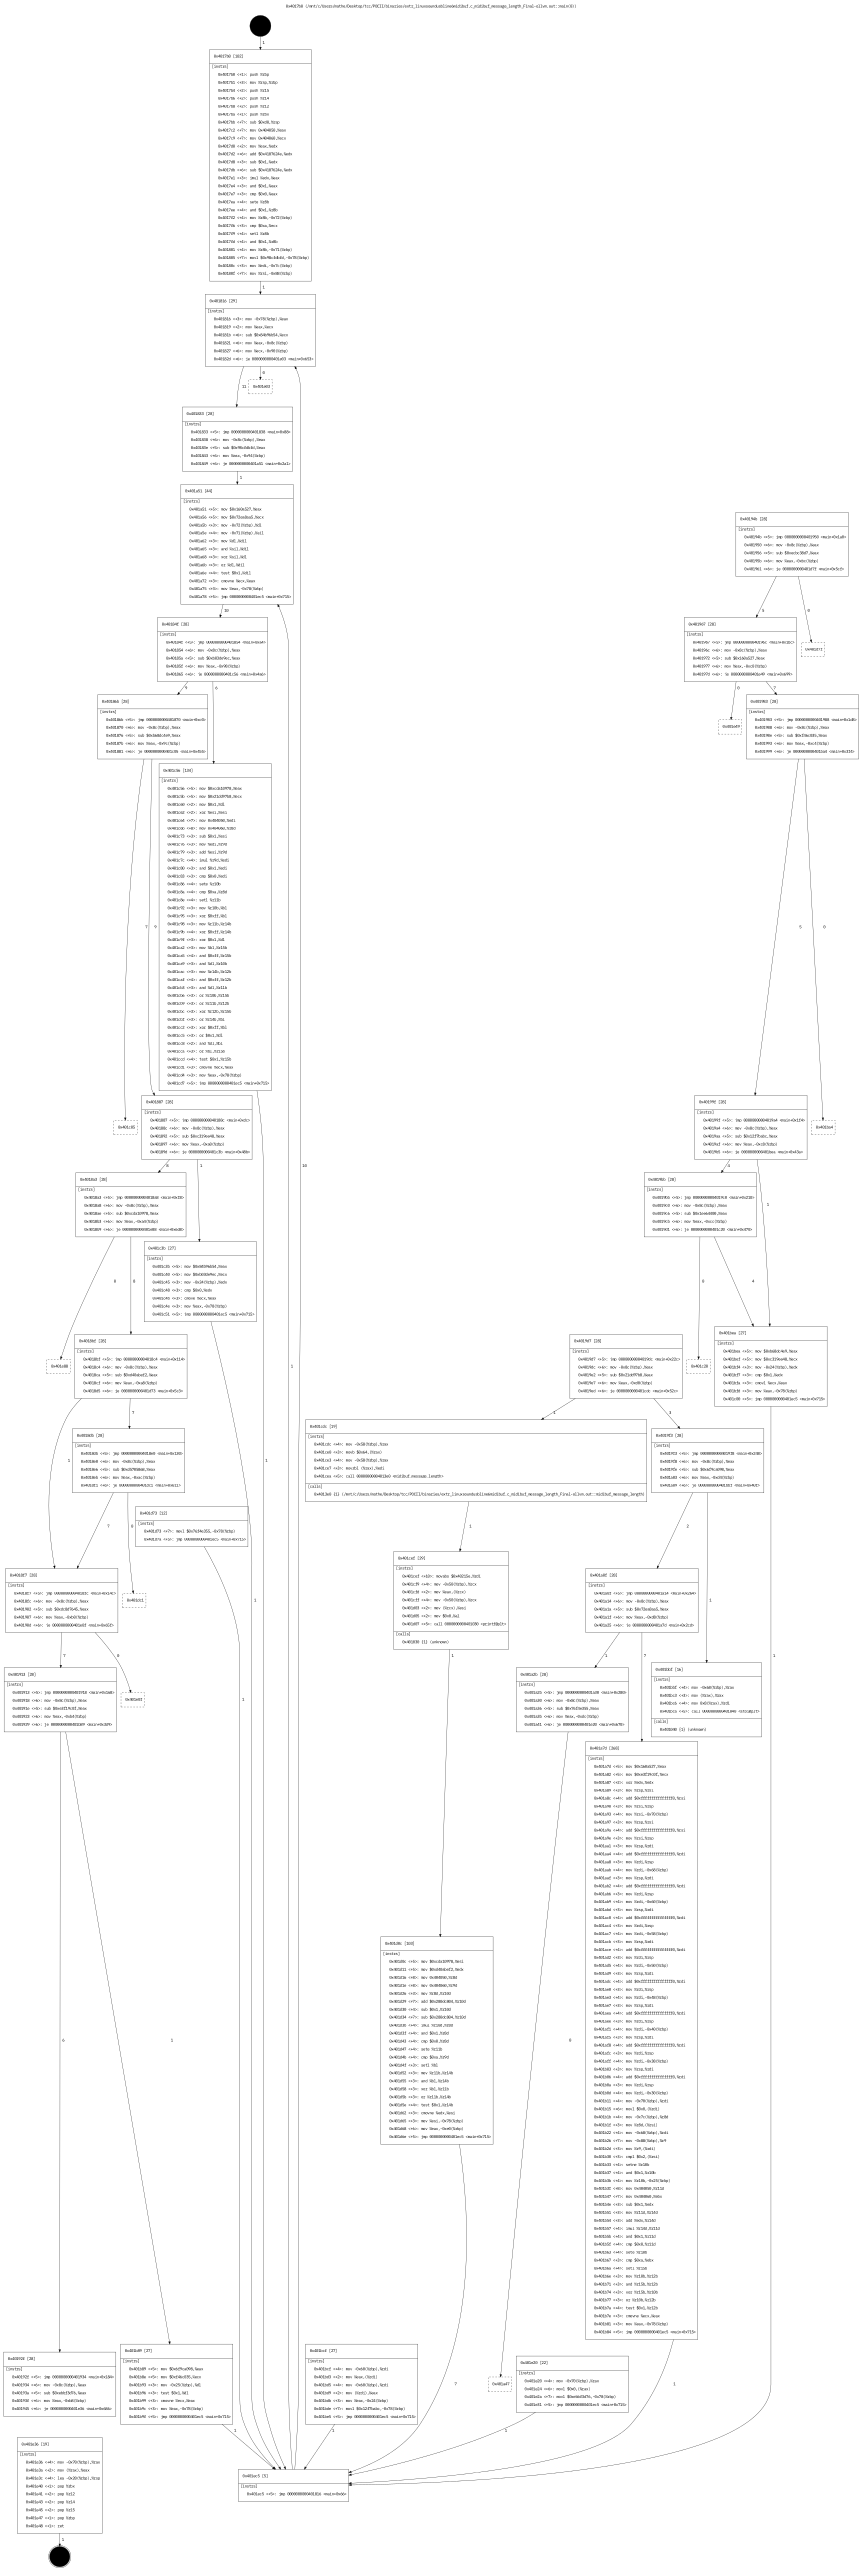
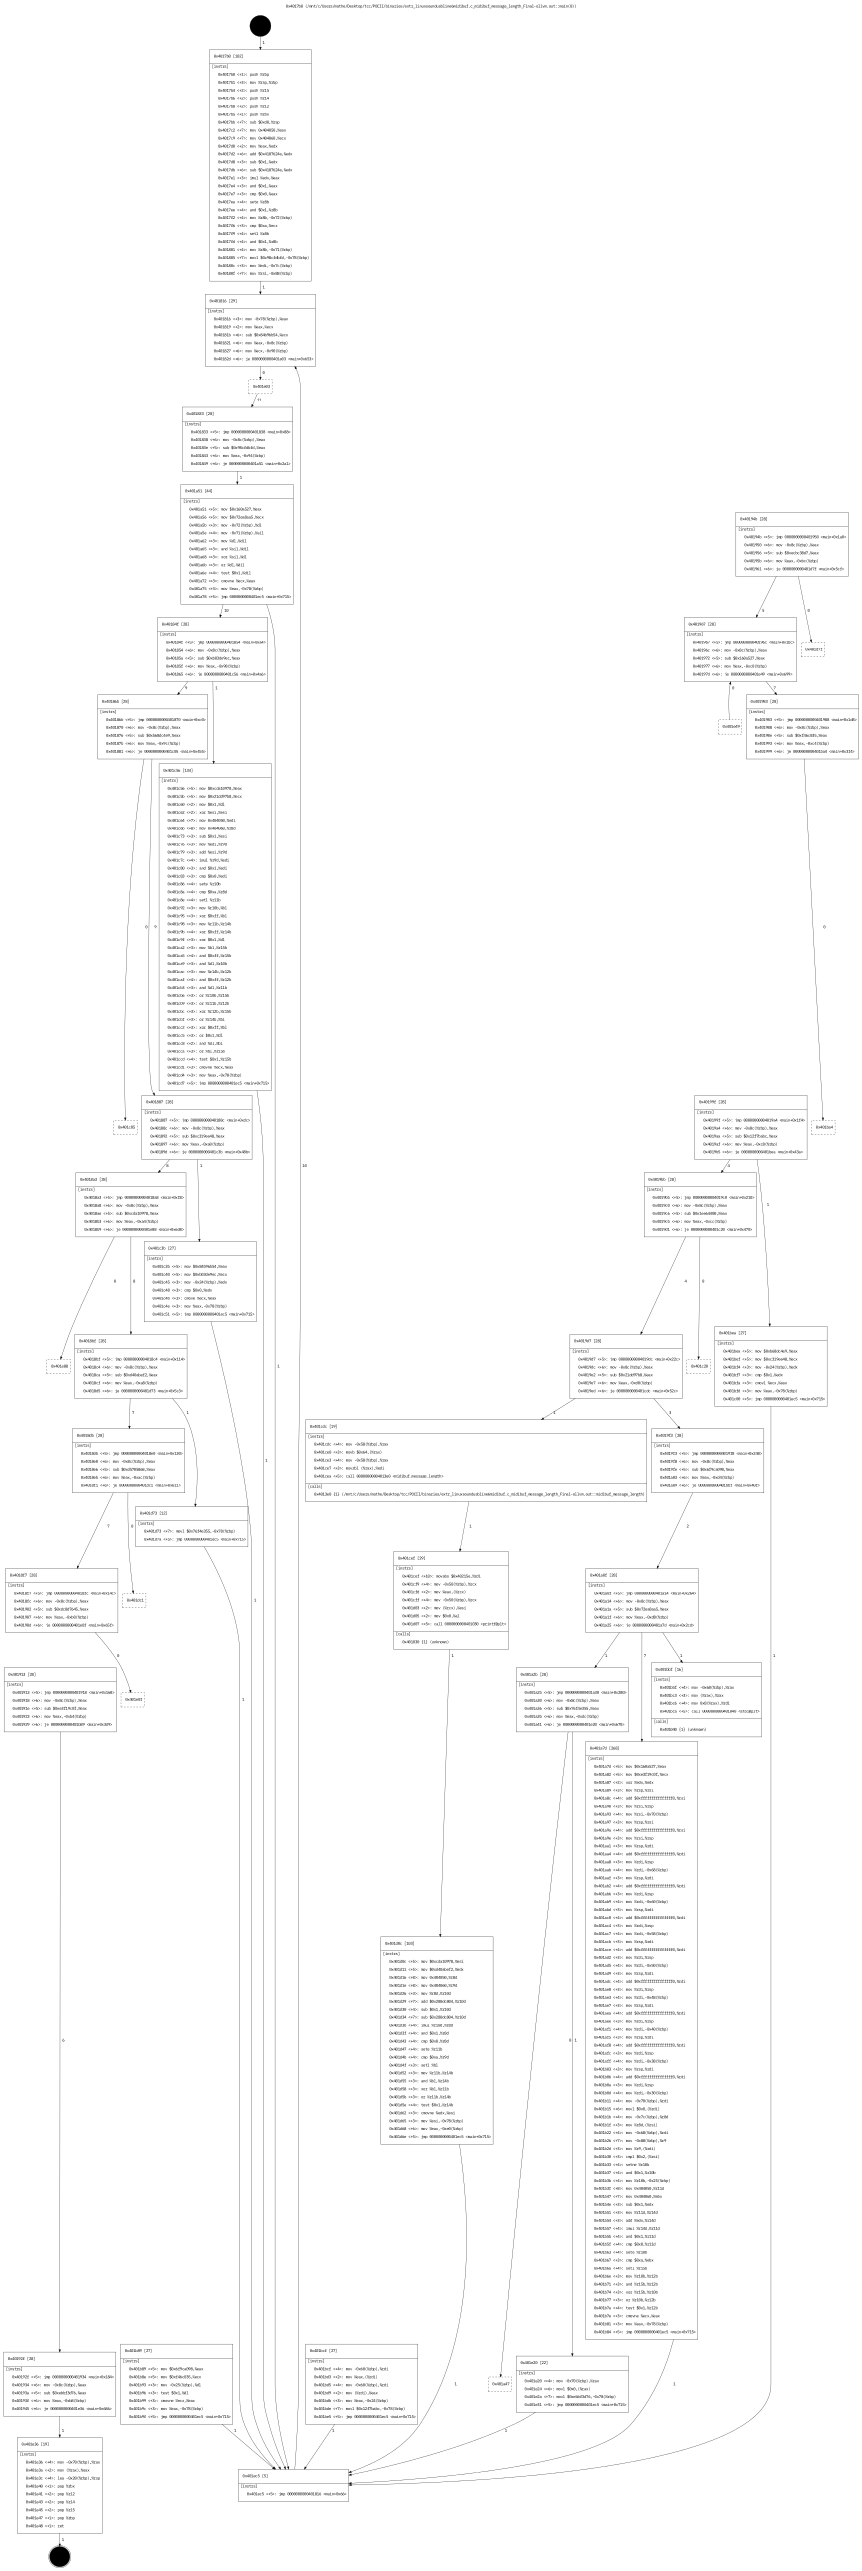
edge "0x401816 [29]" -> "0x401833 [28]": now "0x401e03" -> "0x401833 [28]"
edge "0x40184f [28]" -> "0x401c56 [134]": label " 6" -> " 1"
edge "0x401967 [28]" -> "0x401e49": reversed
edge "0x401983 [28]" -> "0x40199f [28]": removed, label "5"
edge "0x40186b [28]" -> "0x401c05": label " 7" -> " 0"
edge "0x4019bb [28]" -> "0x401bea [27]": now "0x4019bb [28]" -> "0x4019d7 [28]"
edge "0x4018bf [28]" -> "0x4018f7 [28]": now "0x4018bf [28]" -> "0x401d73 [12]"
edge "0x401ec5 [5]" -> "0x401a51 [44]": reversed
edge "0x4019f3 [28]" -> "0x401bbf [16]": now "0x401a0f [28]" -> "0x401bbf [16]"
edge "0x4018f7 [28]" -> "0x401913 [28]": removed, label "7"
edge "0x401913 [28]" -> "0x401b89 [27]": removed, label "1"
edge "0x401a2b [28]" -> "0x401e20 [22]": added, label "1"
edge "0x401d0c [103]" -> "0x401ec5 [5]": label " 7" -> " 1"
edge "0x40192f [28]" -> "0x401e36 [19]": added, label "1"
